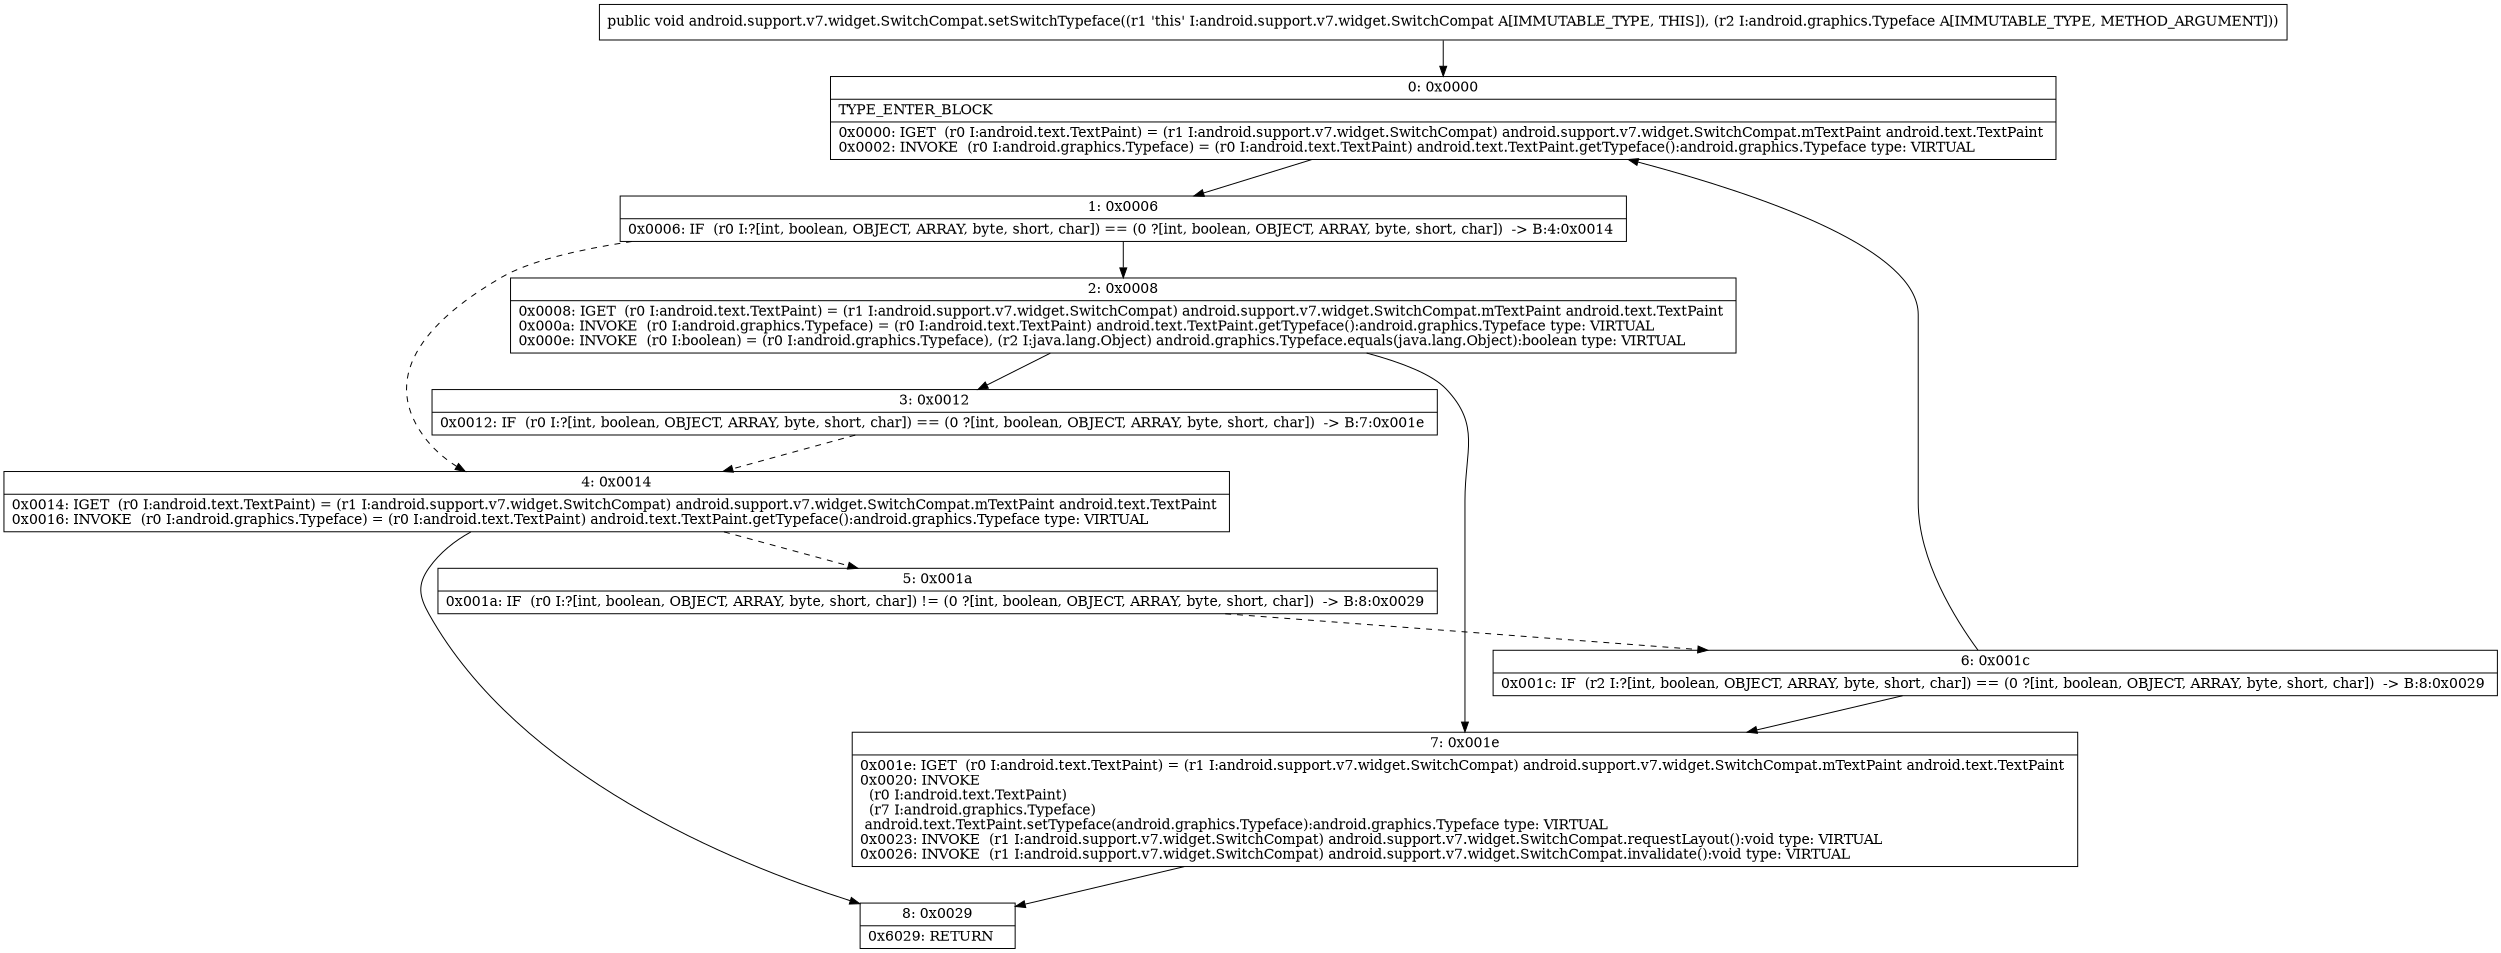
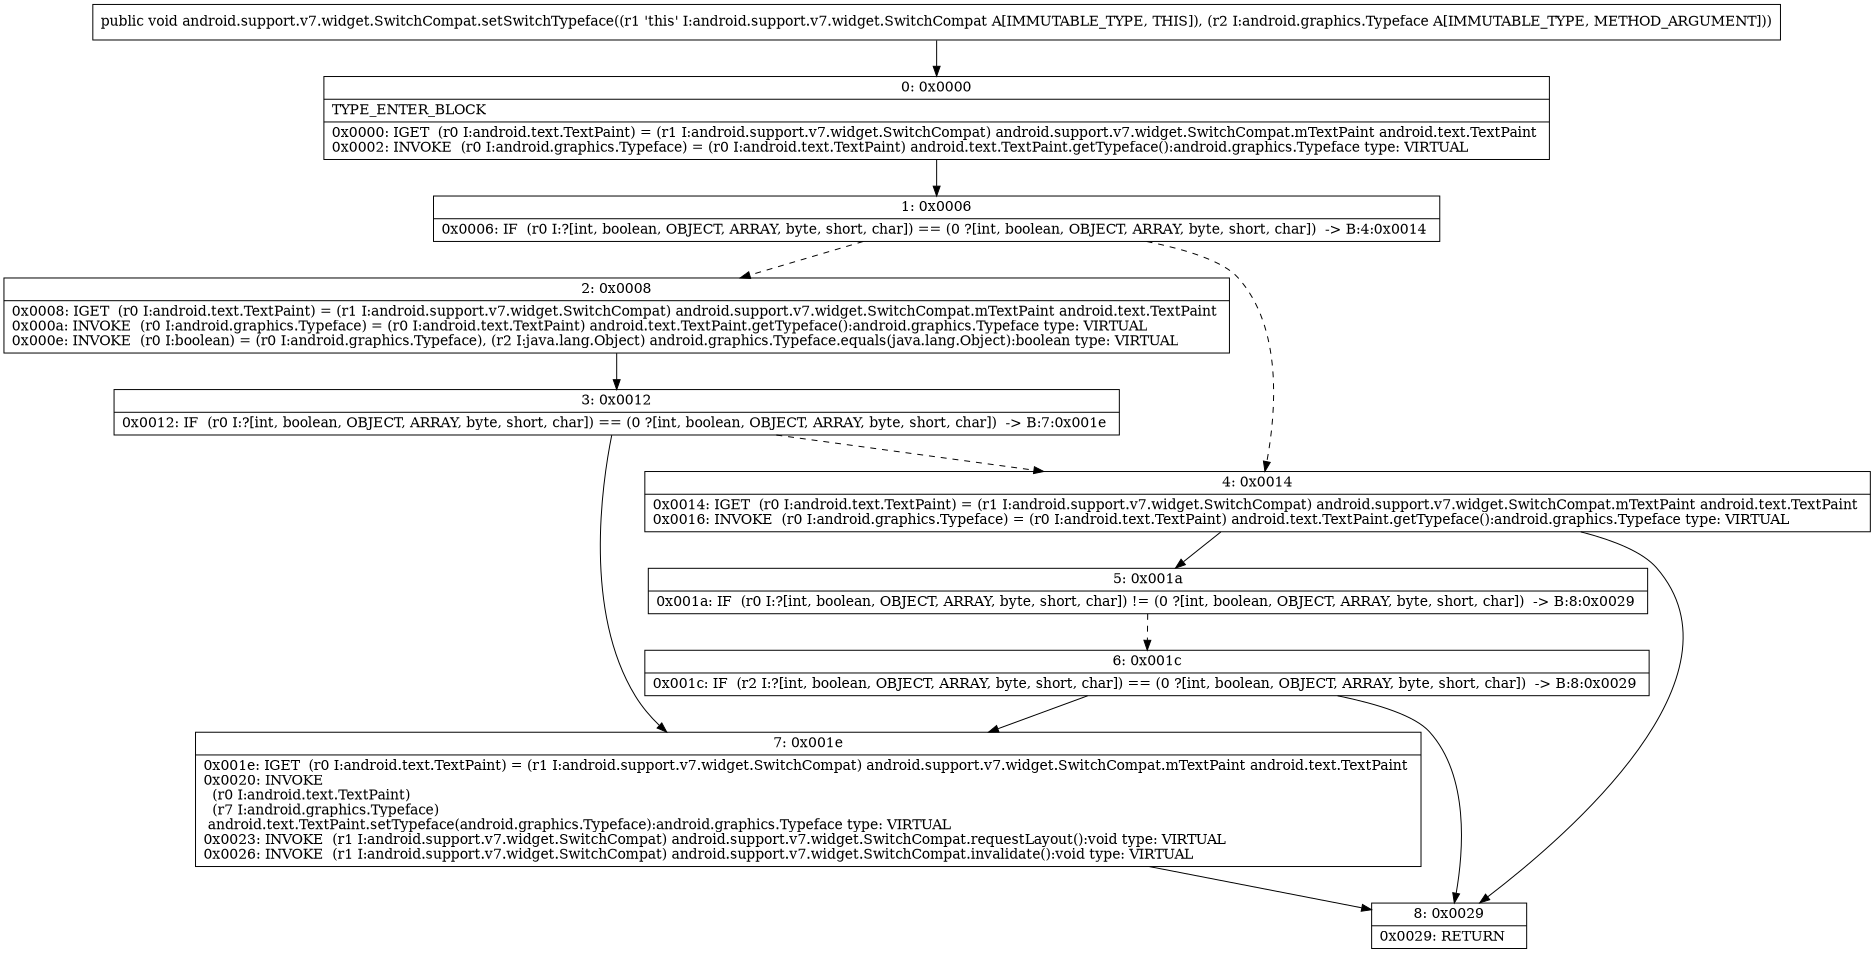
edge "1: 0x0006" -> "2: 0x0008": style solid -> dashed
edge "6: 0x001c" -> "0: 0x0000": now "6: 0x001c" -> "8: 0x0029"
edge "2: 0x0008" -> "7: 0x001e": now "3: 0x0012" -> "7: 0x001e"
edge "4: 0x0014" -> "5: 0x001a": style dashed -> solid
node "8: 0x0029": text "0x6029: RETURN" -> "0x0029: RETURN"
